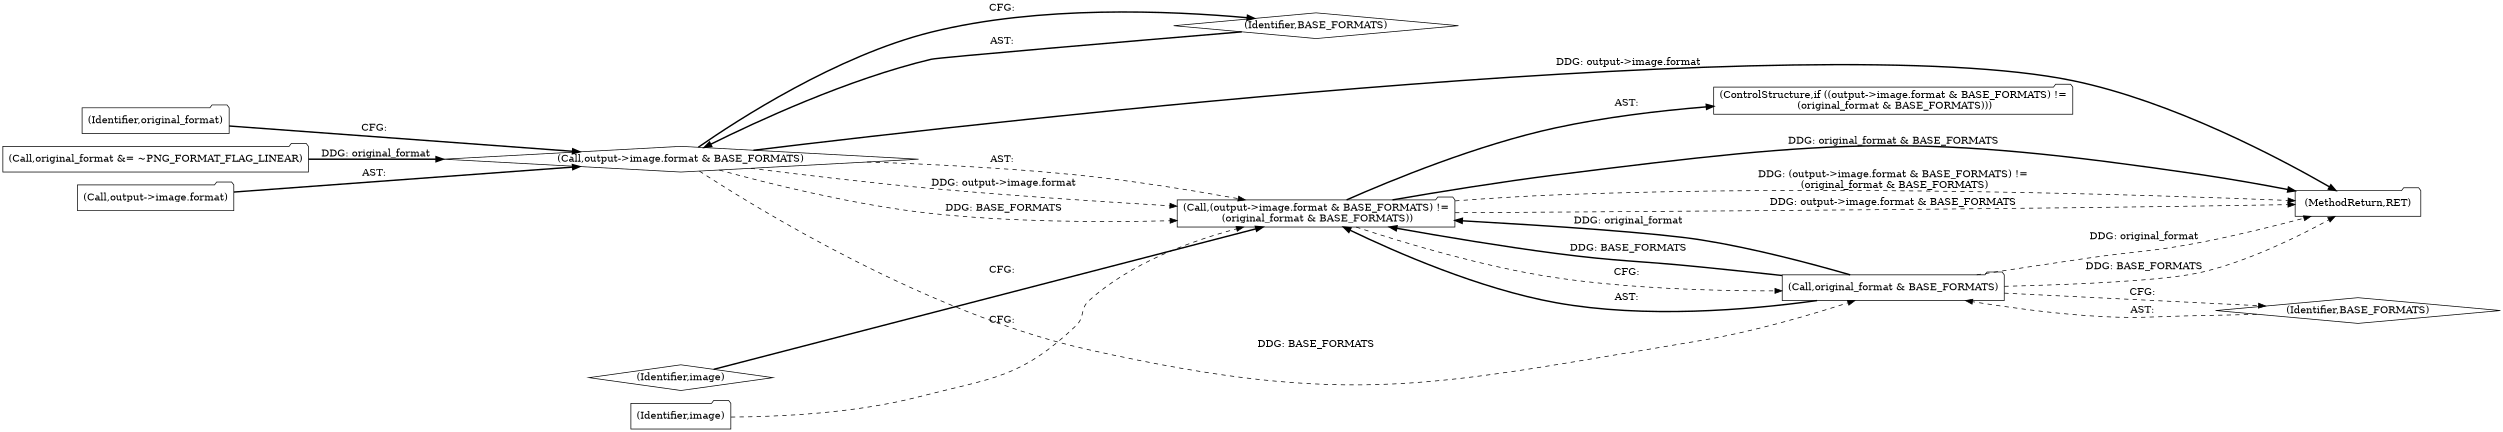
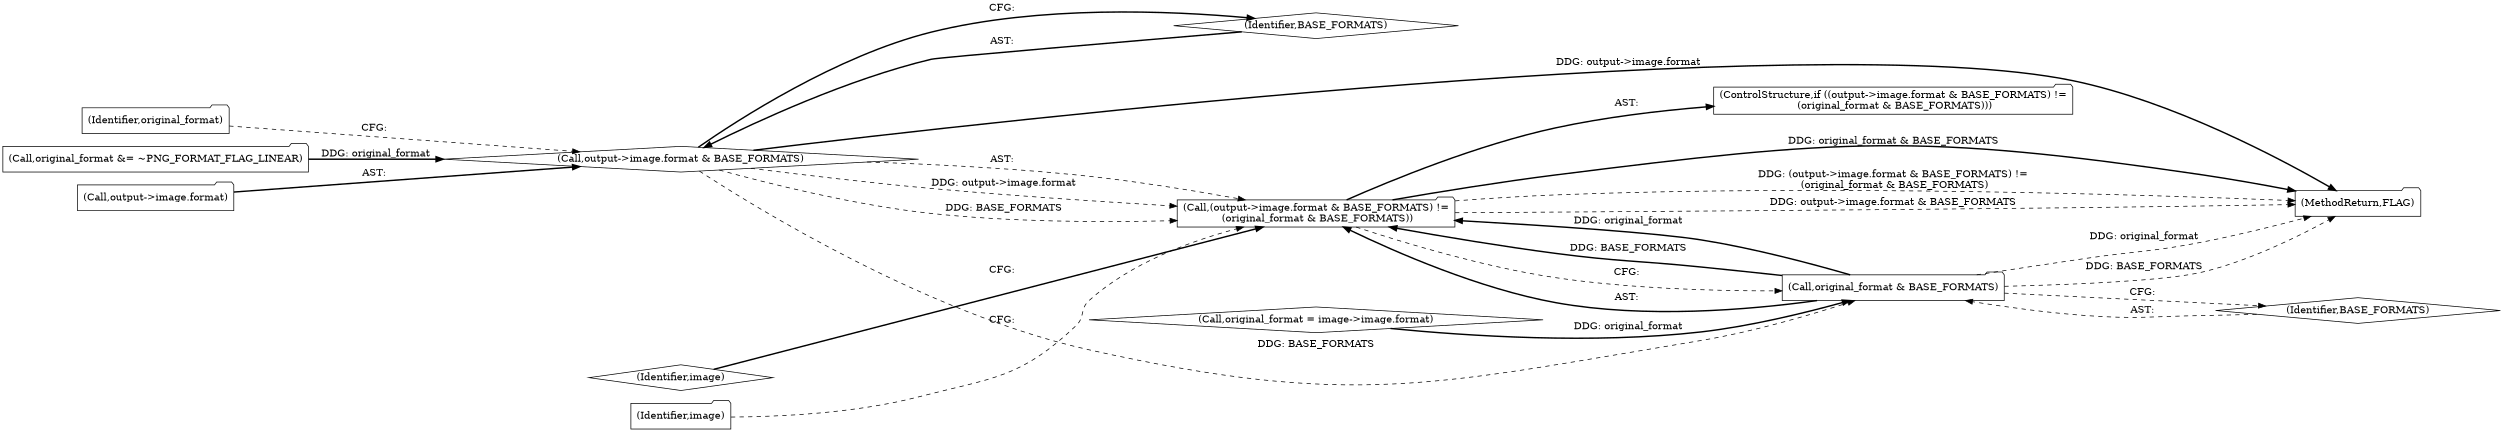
edge "(Identifier,original_format)" -> "(Call,output->image.format & BASE_FORMATS)": style bold -> dashed
node "(MethodReturn,RET)": label "(MethodReturn,RET)" -> "(MethodReturn,FLAG)"
node "(Call,original_format = image->image.format)": added
